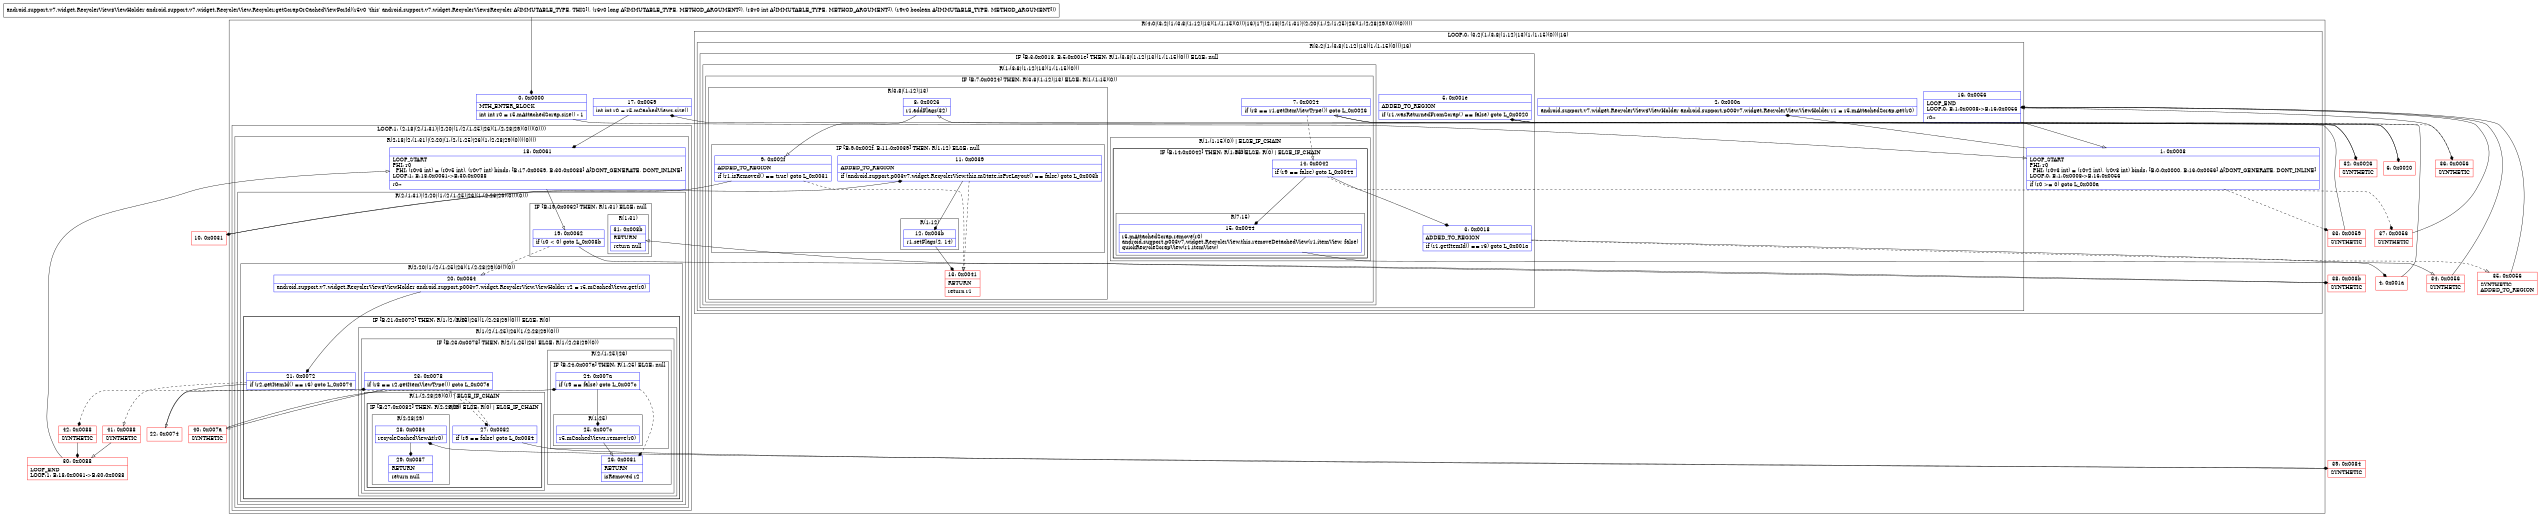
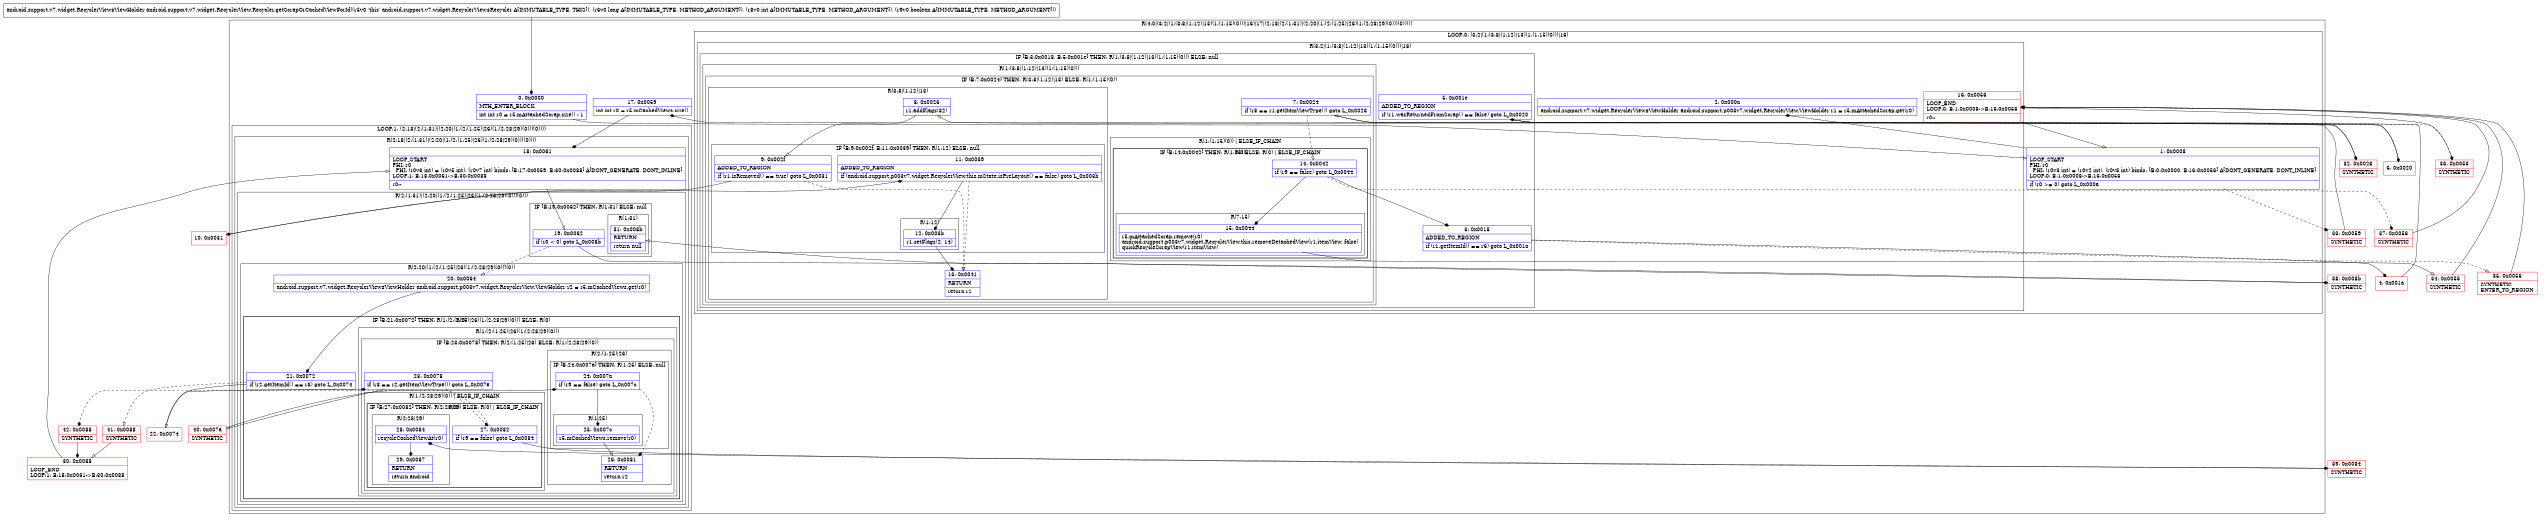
node "16: 0x0056": color blue -> red
node "13: 0x0041": color red -> blue
node "35: 0x0056": text "ADDED_TO_REGION" -> "ENTER_TO_REGION"
node "29: 0x0087": text "return null" -> "return android"
node "26: 0x0081": text "isRemoved r2" -> "return r2"
